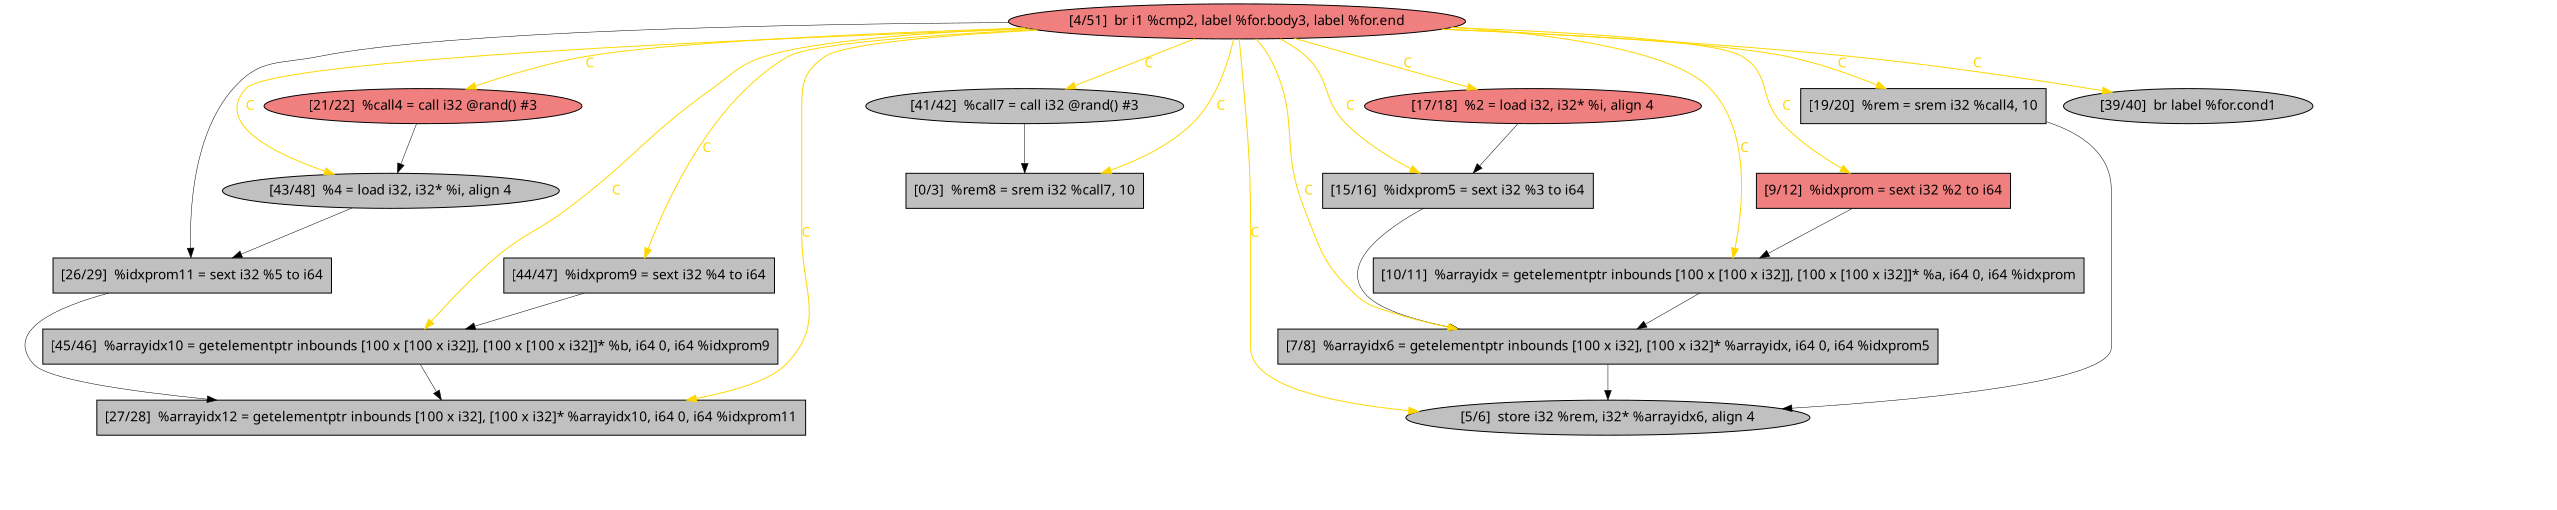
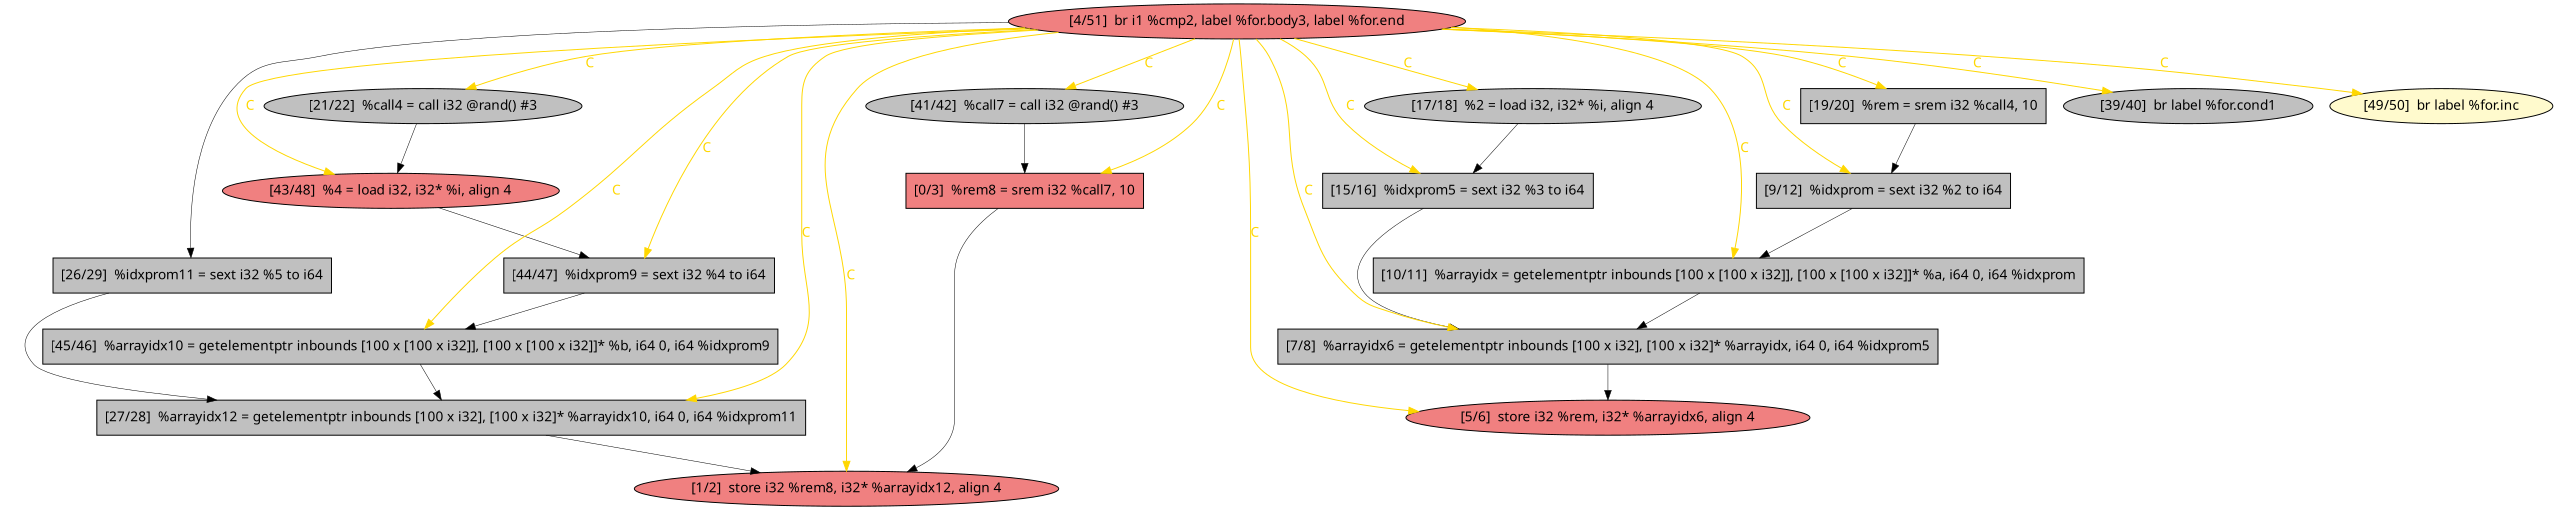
node "[21/22]  %call4 = call i32 @rand() #3": fillcolor lightcoral -> grey
node "[17/18]  %2 = load i32, i32* %i, align 4": fillcolor lightcoral -> grey
node "[49/50]  br label %for.inc": added
node "[43/48]  %4 = load i32, i32* %i, align 4": fillcolor grey -> lightcoral
node "[0/3]  %rem8 = srem i32 %call7, 10": fillcolor grey -> lightcoral
node "[9/12]  %idxprom = sext i32 %2 to i64": fillcolor lightcoral -> grey
edge "[43/48]  %4 = load i32, i32* %i, align 4" -> "[26/29]  %idxprom11 = sext i32 %5 to i64": now "[43/48]  %4 = load i32, i32* %i, align 4" -> "[44/47]  %idxprom9 = sext i32 %4 to i64"
edge "[19/20]  %rem = srem i32 %call4, 10" -> "[5/6]  store i32 %rem, i32* %arrayidx6, align 4": now "[19/20]  %rem = srem i32 %call4, 10" -> "[9/12]  %idxprom = sext i32 %2 to i64"
node "[5/6]  store i32 %rem, i32* %arrayidx6, align 4": fillcolor grey -> lightcoral
node "[1/2]  store i32 %rem8, i32* %arrayidx12, align 4": added
